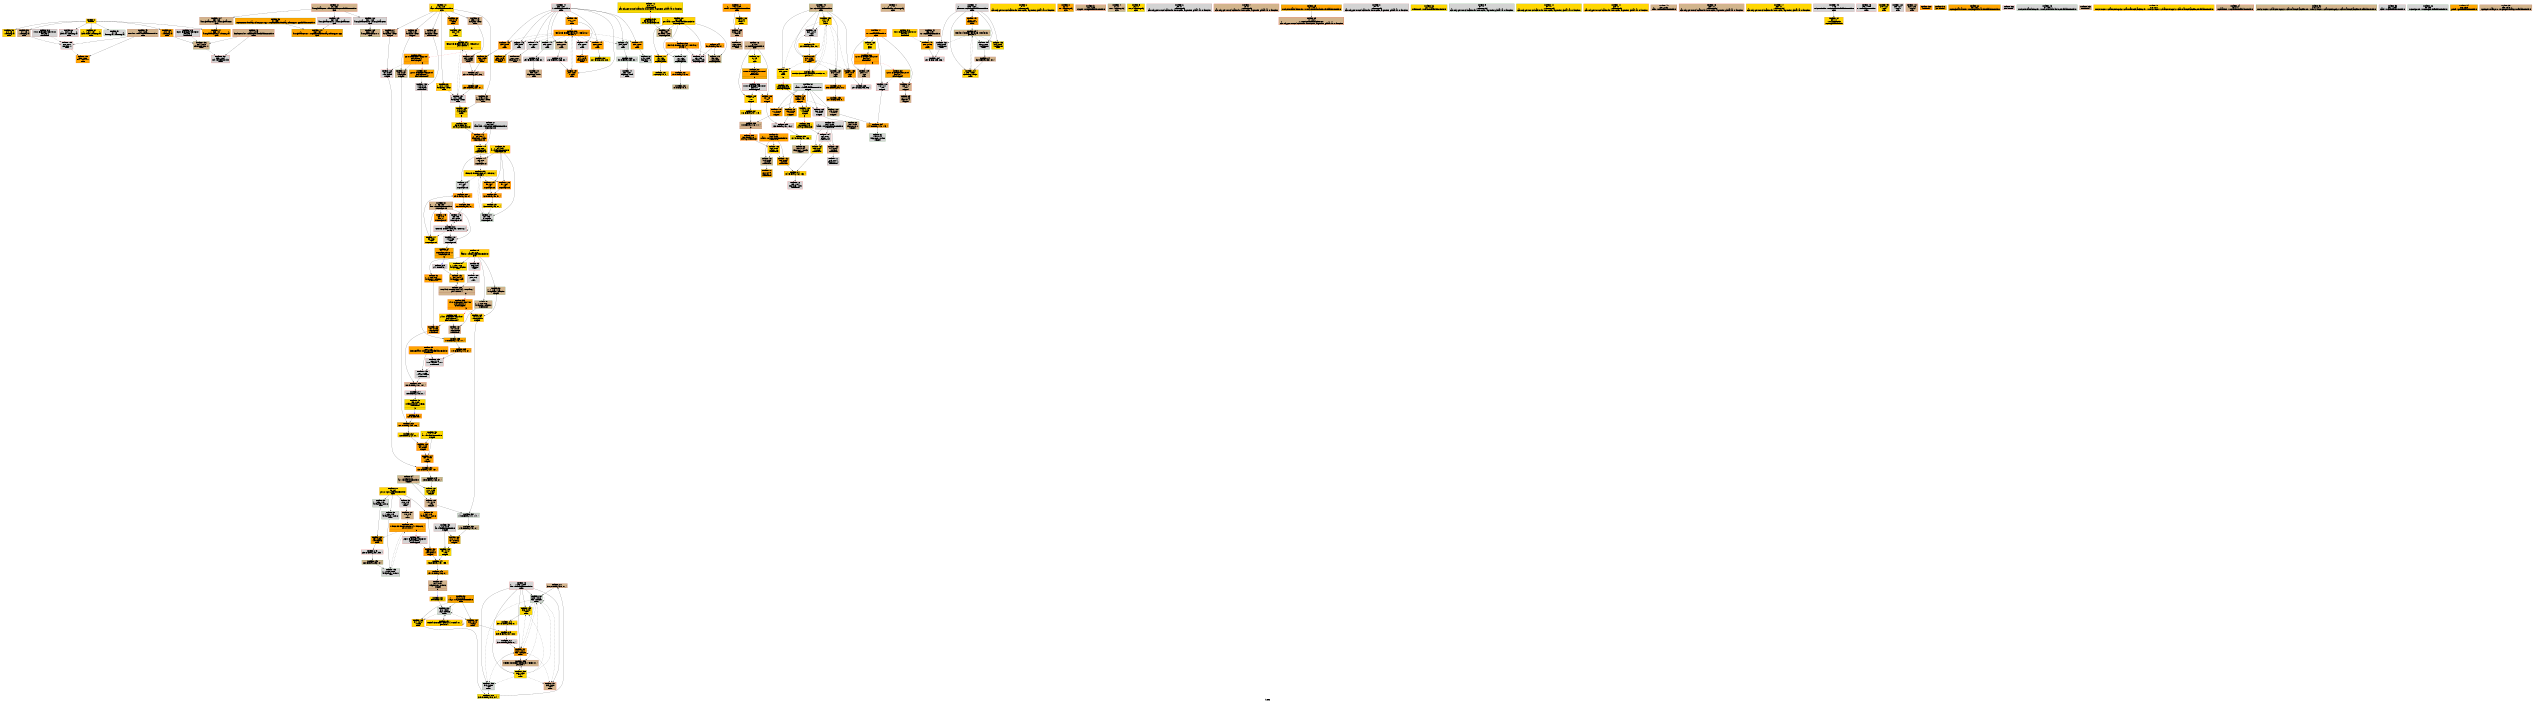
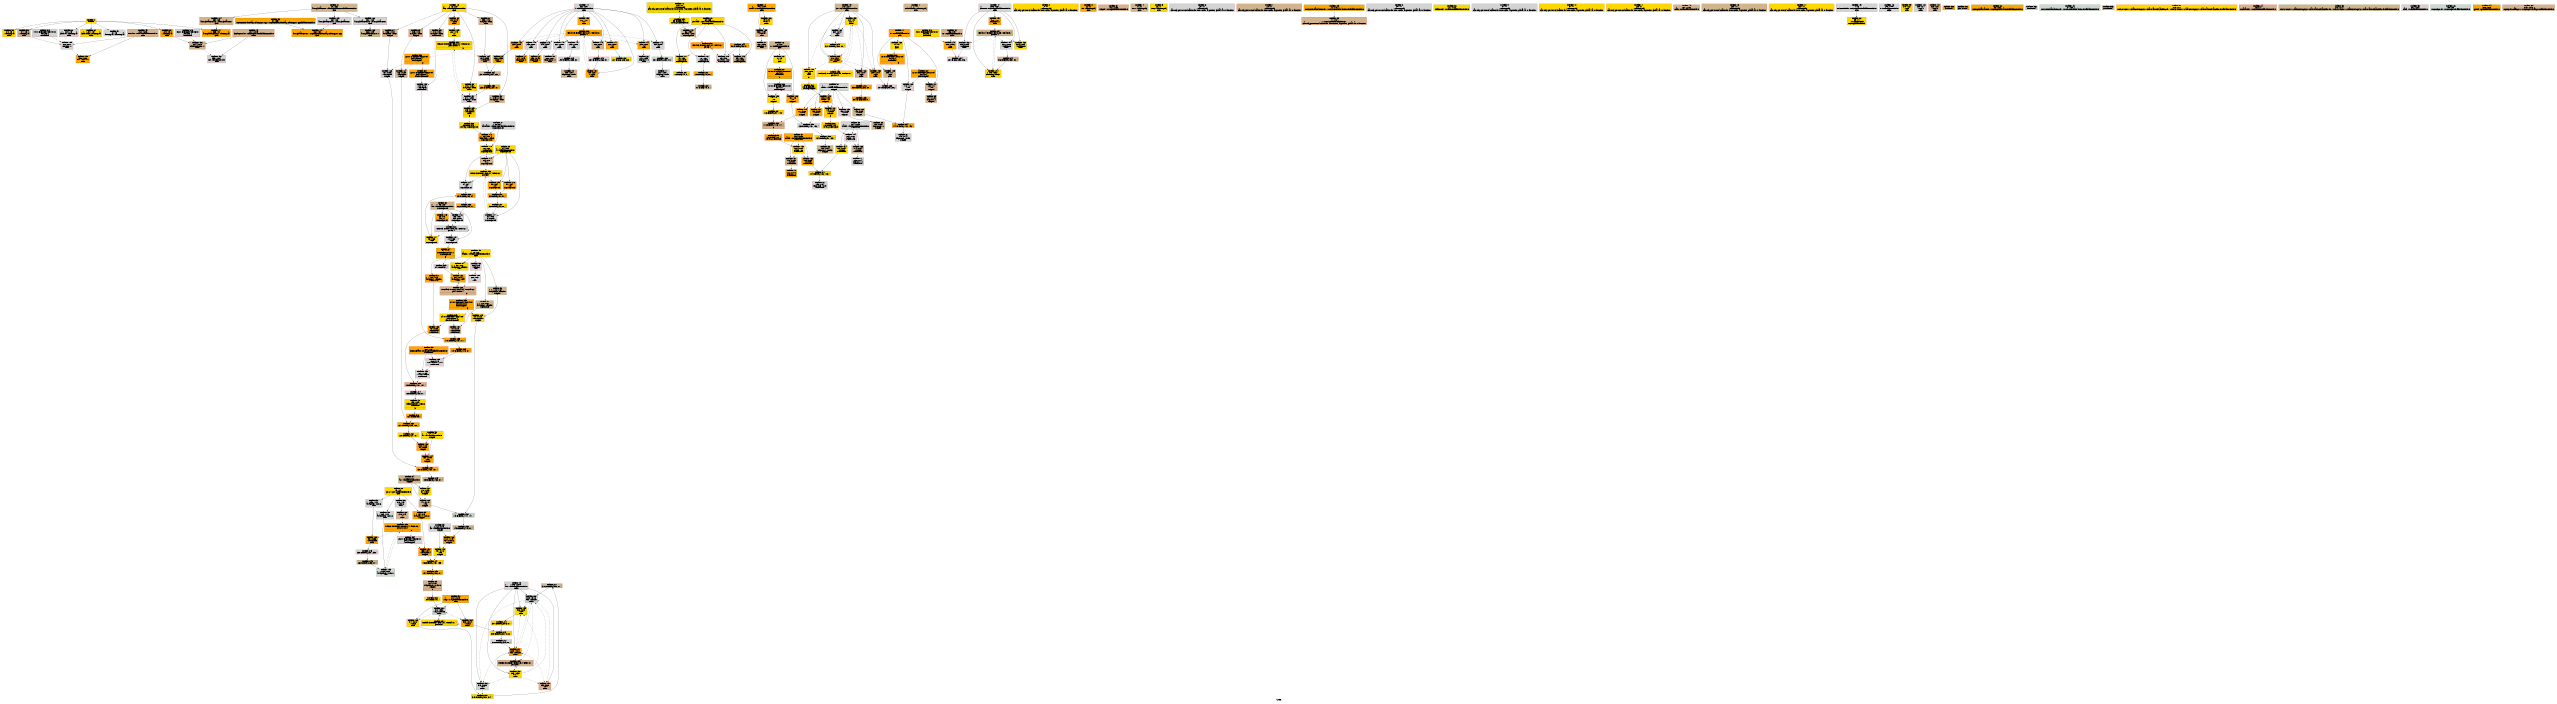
edge "NodeID: 190" -> "NodeID: 145": now "NodeID: 44" -> "NodeID: 145"
